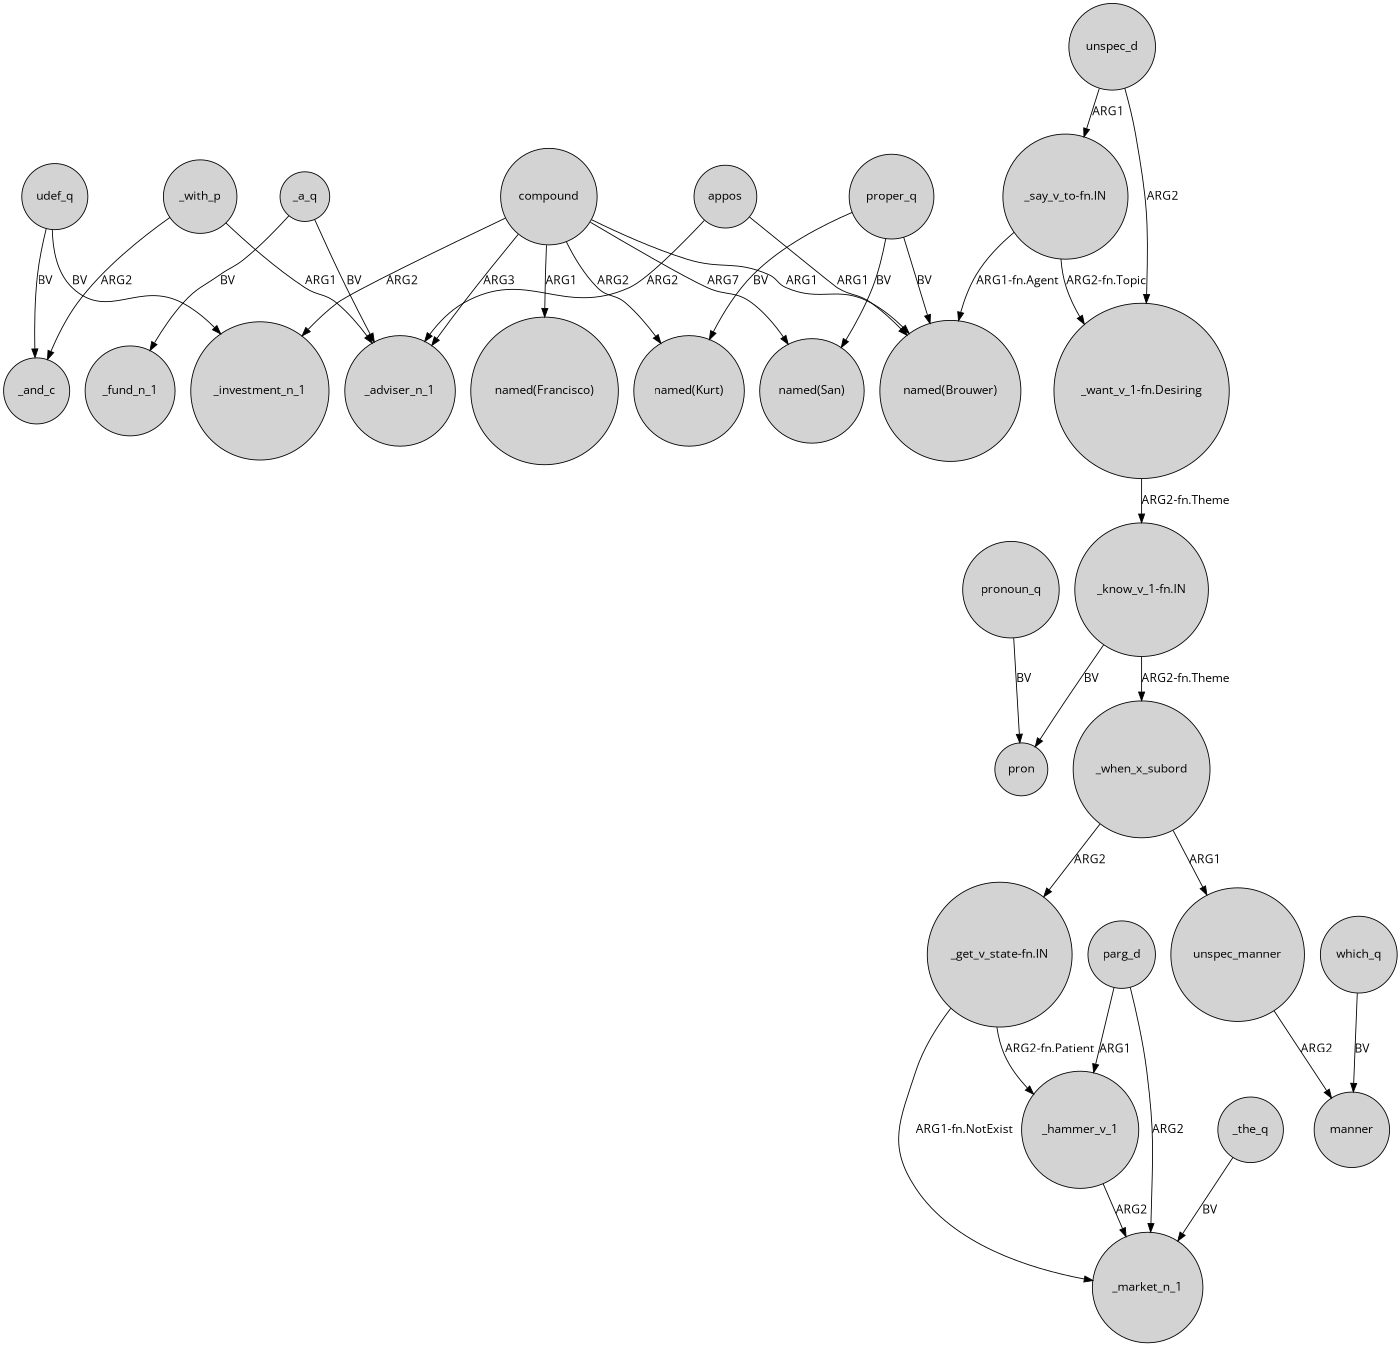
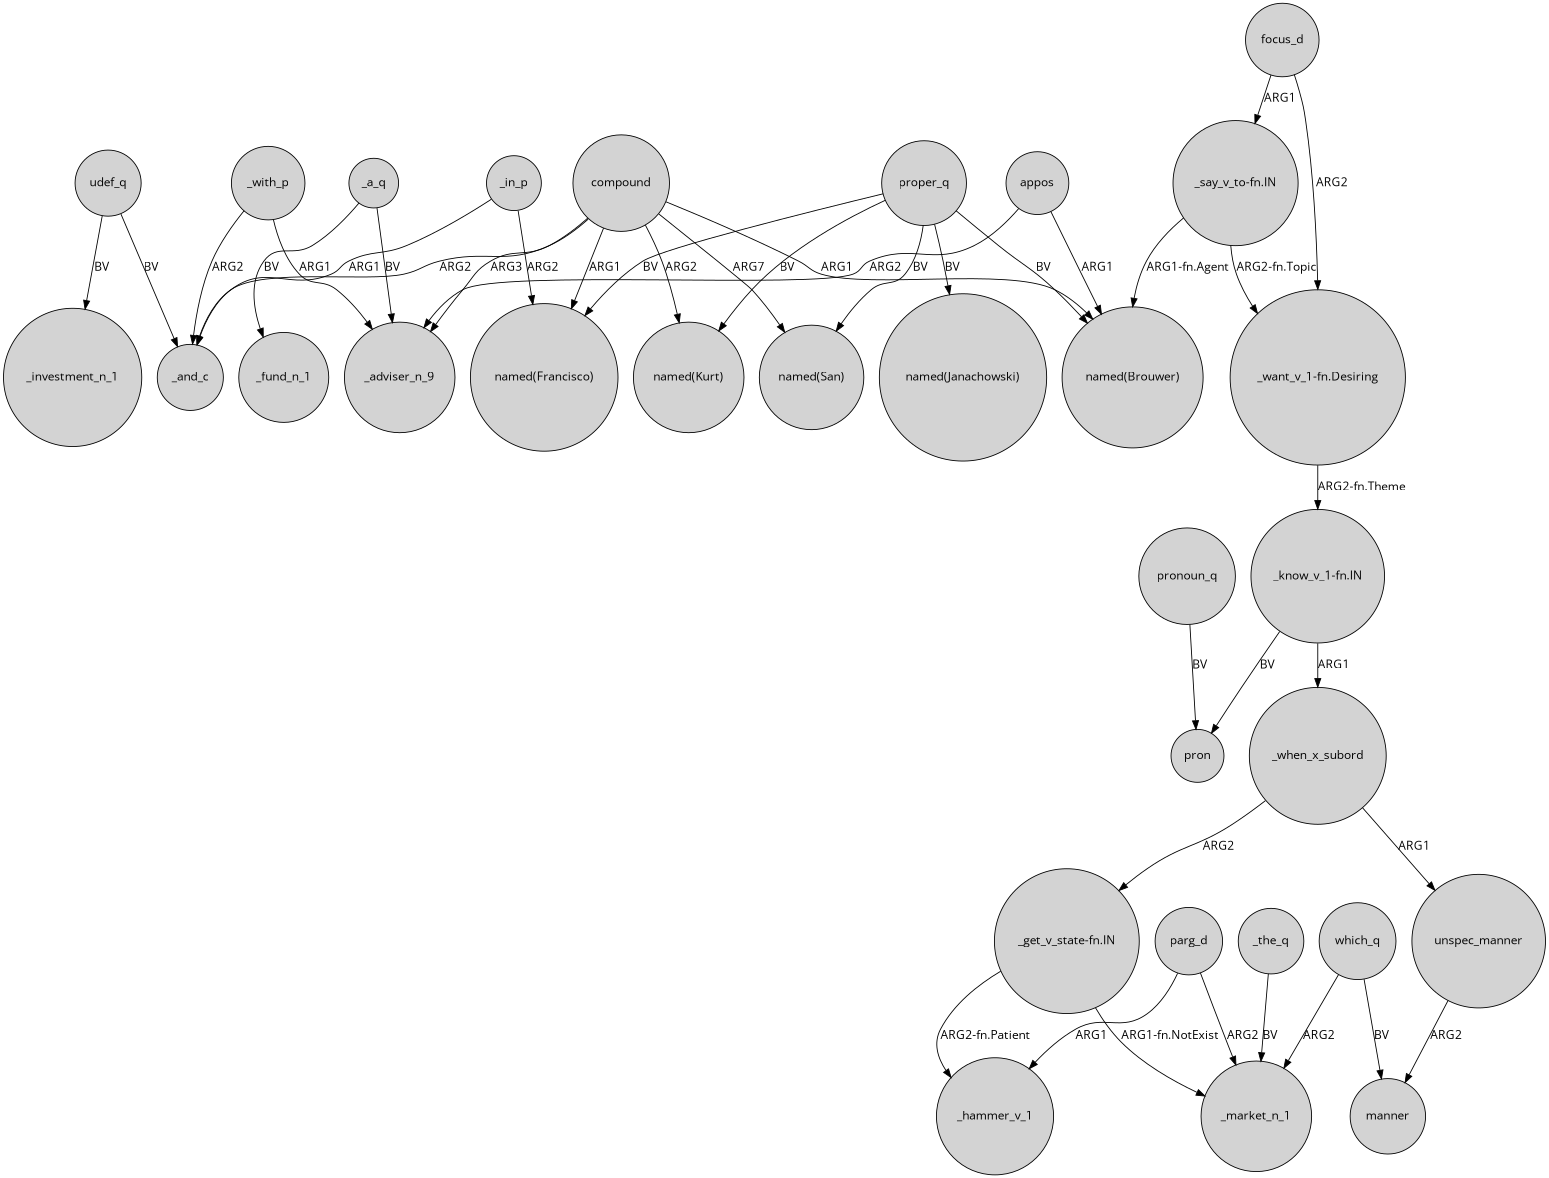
node "unspec_d": label "unspec_d" -> "focus_d"
node "_in_p": added
edge "proper_q" -> "named(Francisco)": added, label "BV"
edge "compound" -> "_investment_n_1": now "compound" -> "_and_c"
node "named(Janachowski)": added
node "_adviser_n_1": label "_adviser_n_1" -> "_adviser_n_9"
edge "_know_v_1-fn.IN" -> "_when_x_subord": label "ARG2-fn.Theme" -> "ARG1"
edge "_hammer_v_1" -> "_market_n_1": now "which_q" -> "_market_n_1"
